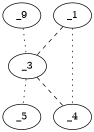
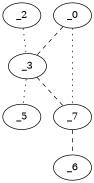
node "_9": label "_9" -> "_2"
node "_1": label "_1" -> "_0"
node "_4": label "_4" -> "_7"
node "_6": added
